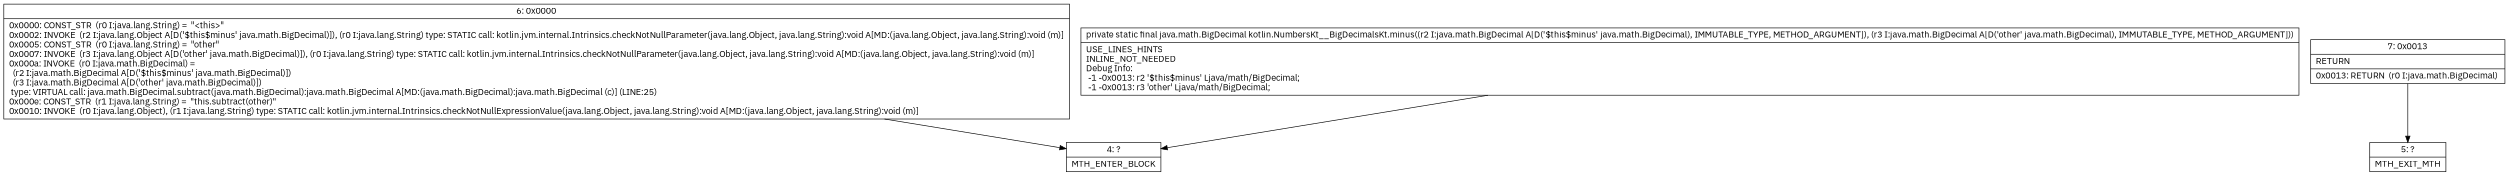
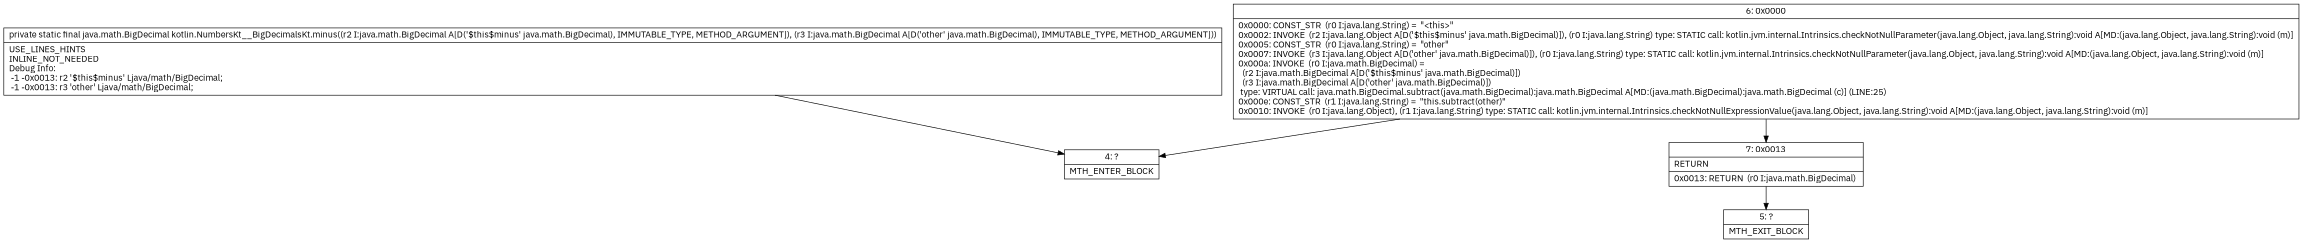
edge "6: 0x0000" -> "7: 0x0013": added
node "5: ?": text "MTH_EXIT_MTH" -> "MTH_EXIT_BLOCK"
